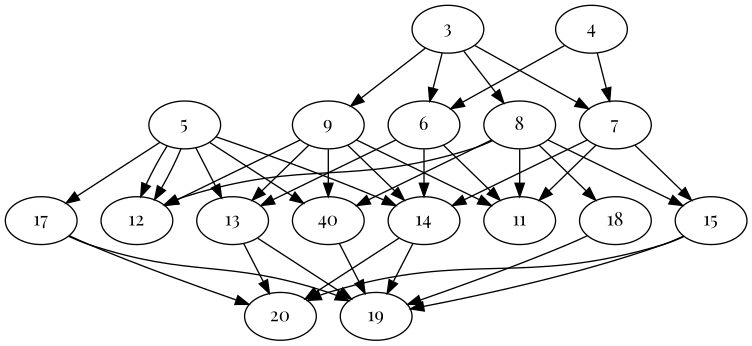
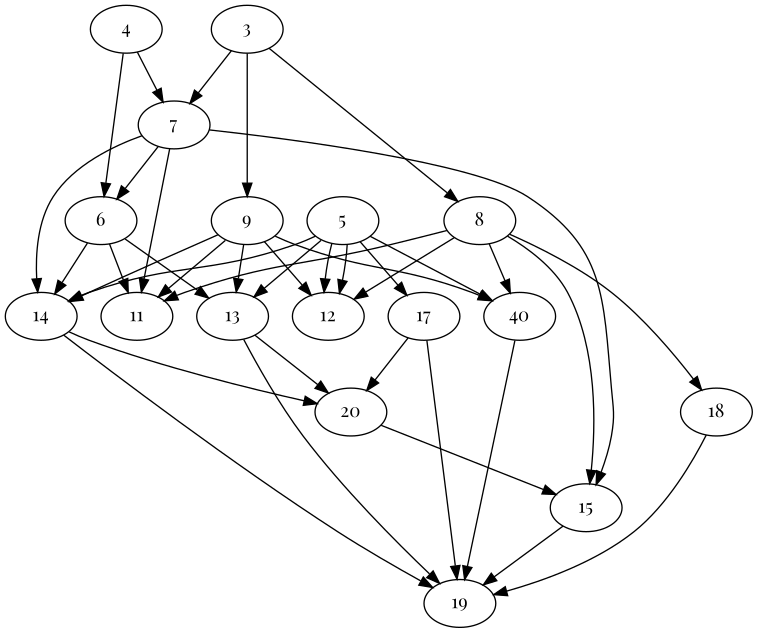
edge "3" -> "6": now "7" -> "6"
edge "15" -> "20": reversed
